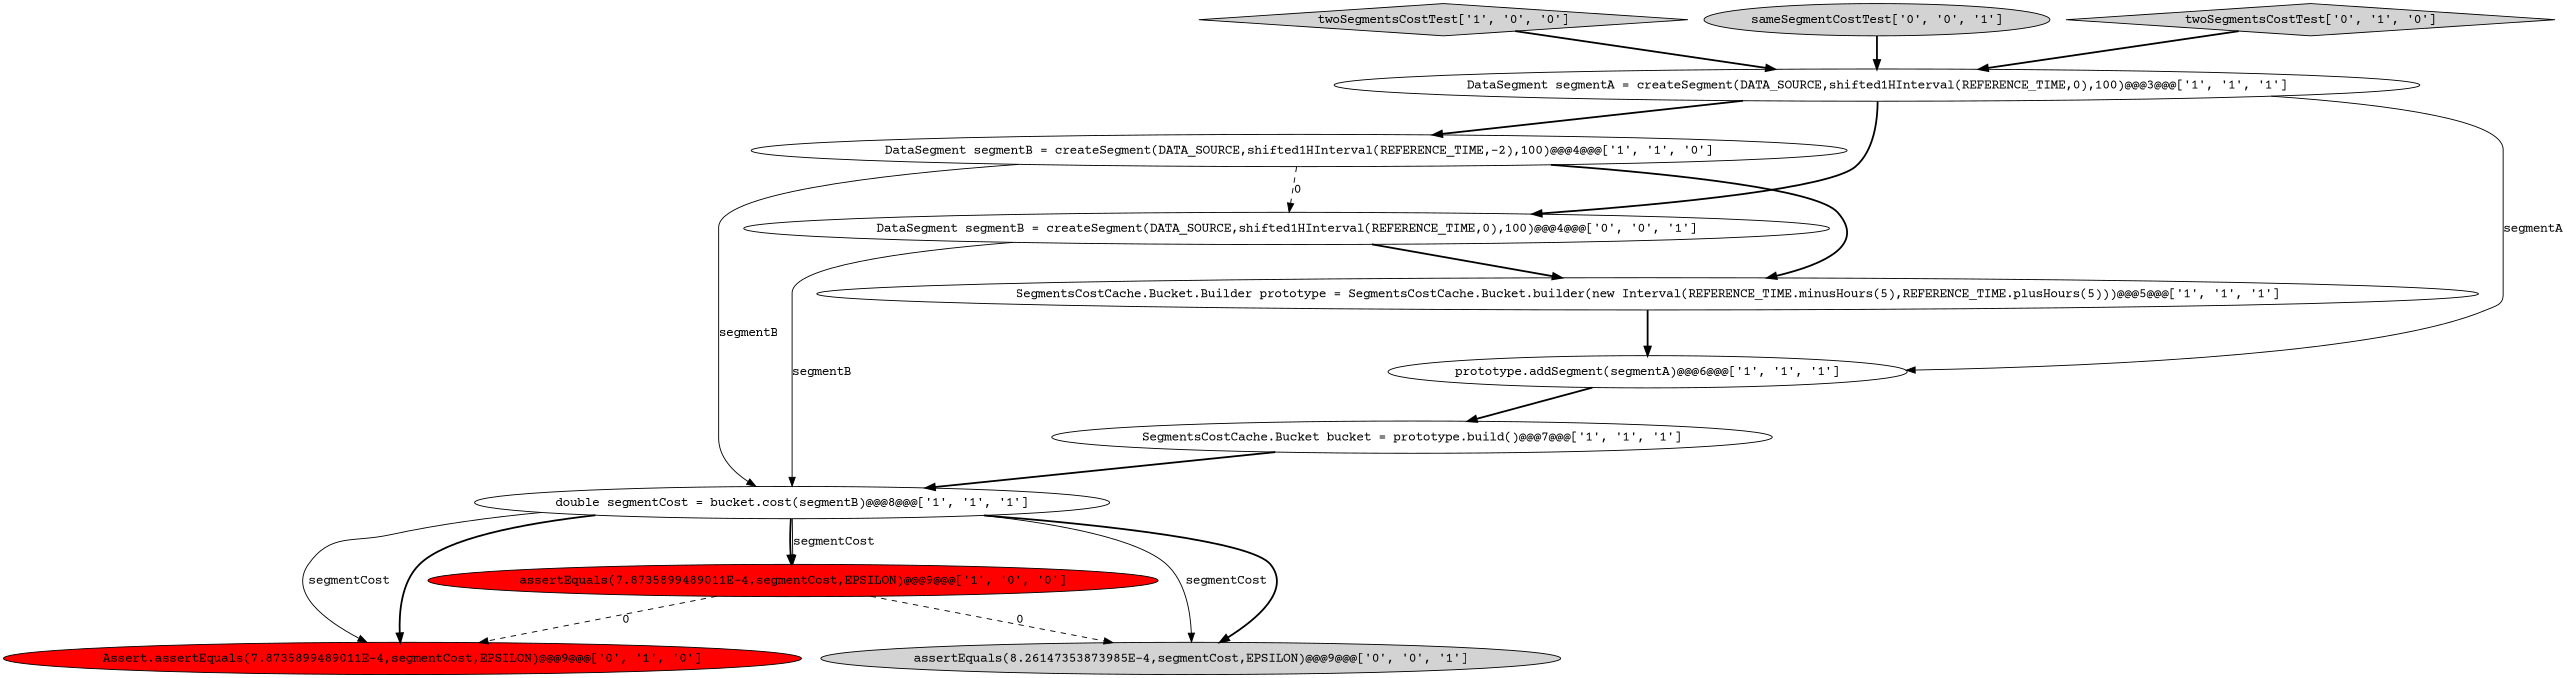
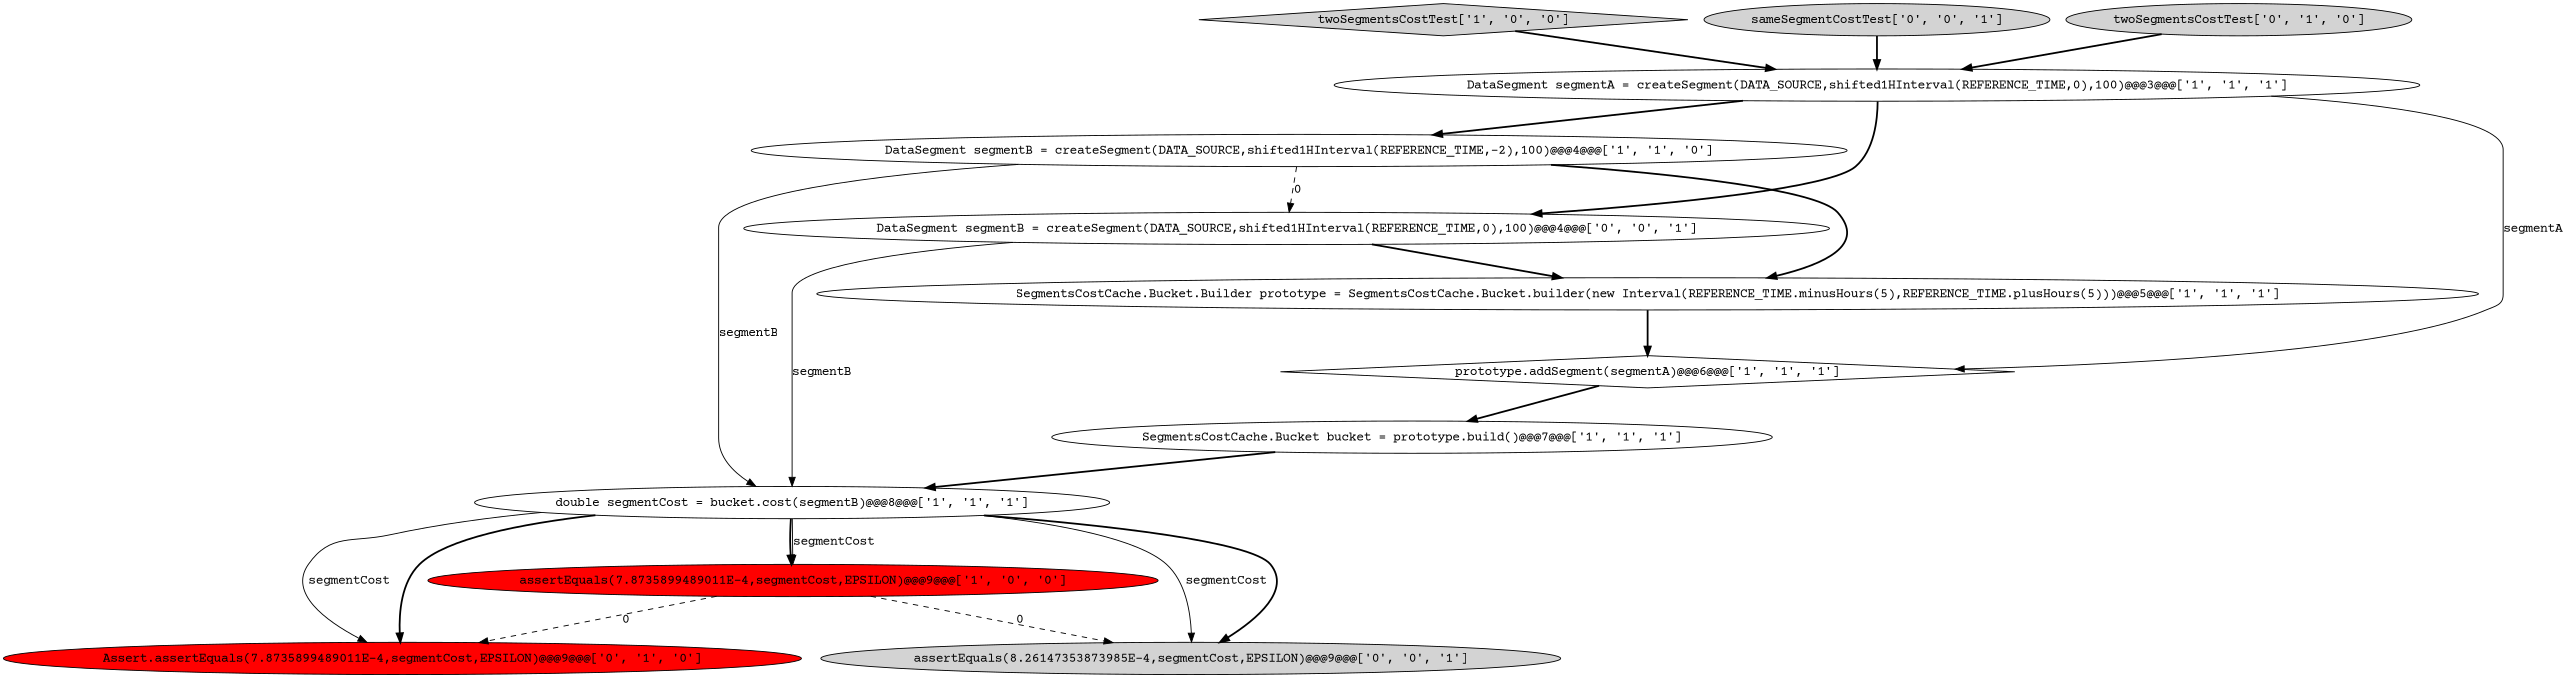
node "twoSegmentsCostTest['0', '1', '0']": shape diamond -> ellipse
node "prototype.addSegment(segmentA)@@@6@@@['1', '1', '1']": shape ellipse -> diamond
